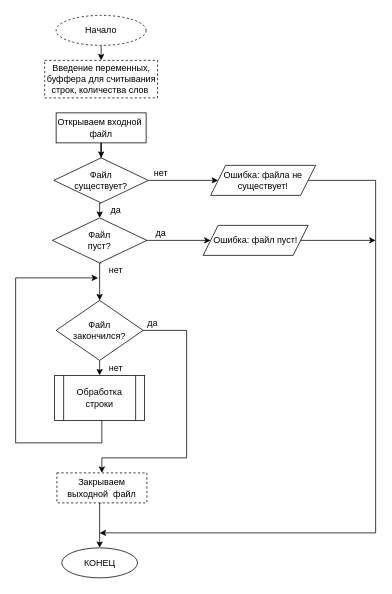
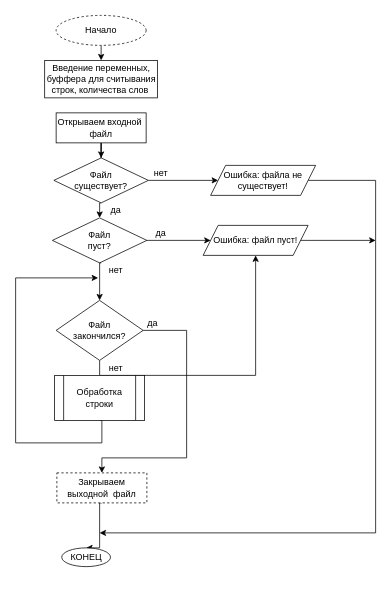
node "Введение переменных, буффера для считывания строк, количества слов": style dashed -> solid
edge "Файл закончился?" -> "Обработка строки": now "Файл закончился?" -> "Ошибка: файл пуст!"
node "КОНЕЦ": size 76x30 -> 49x19
